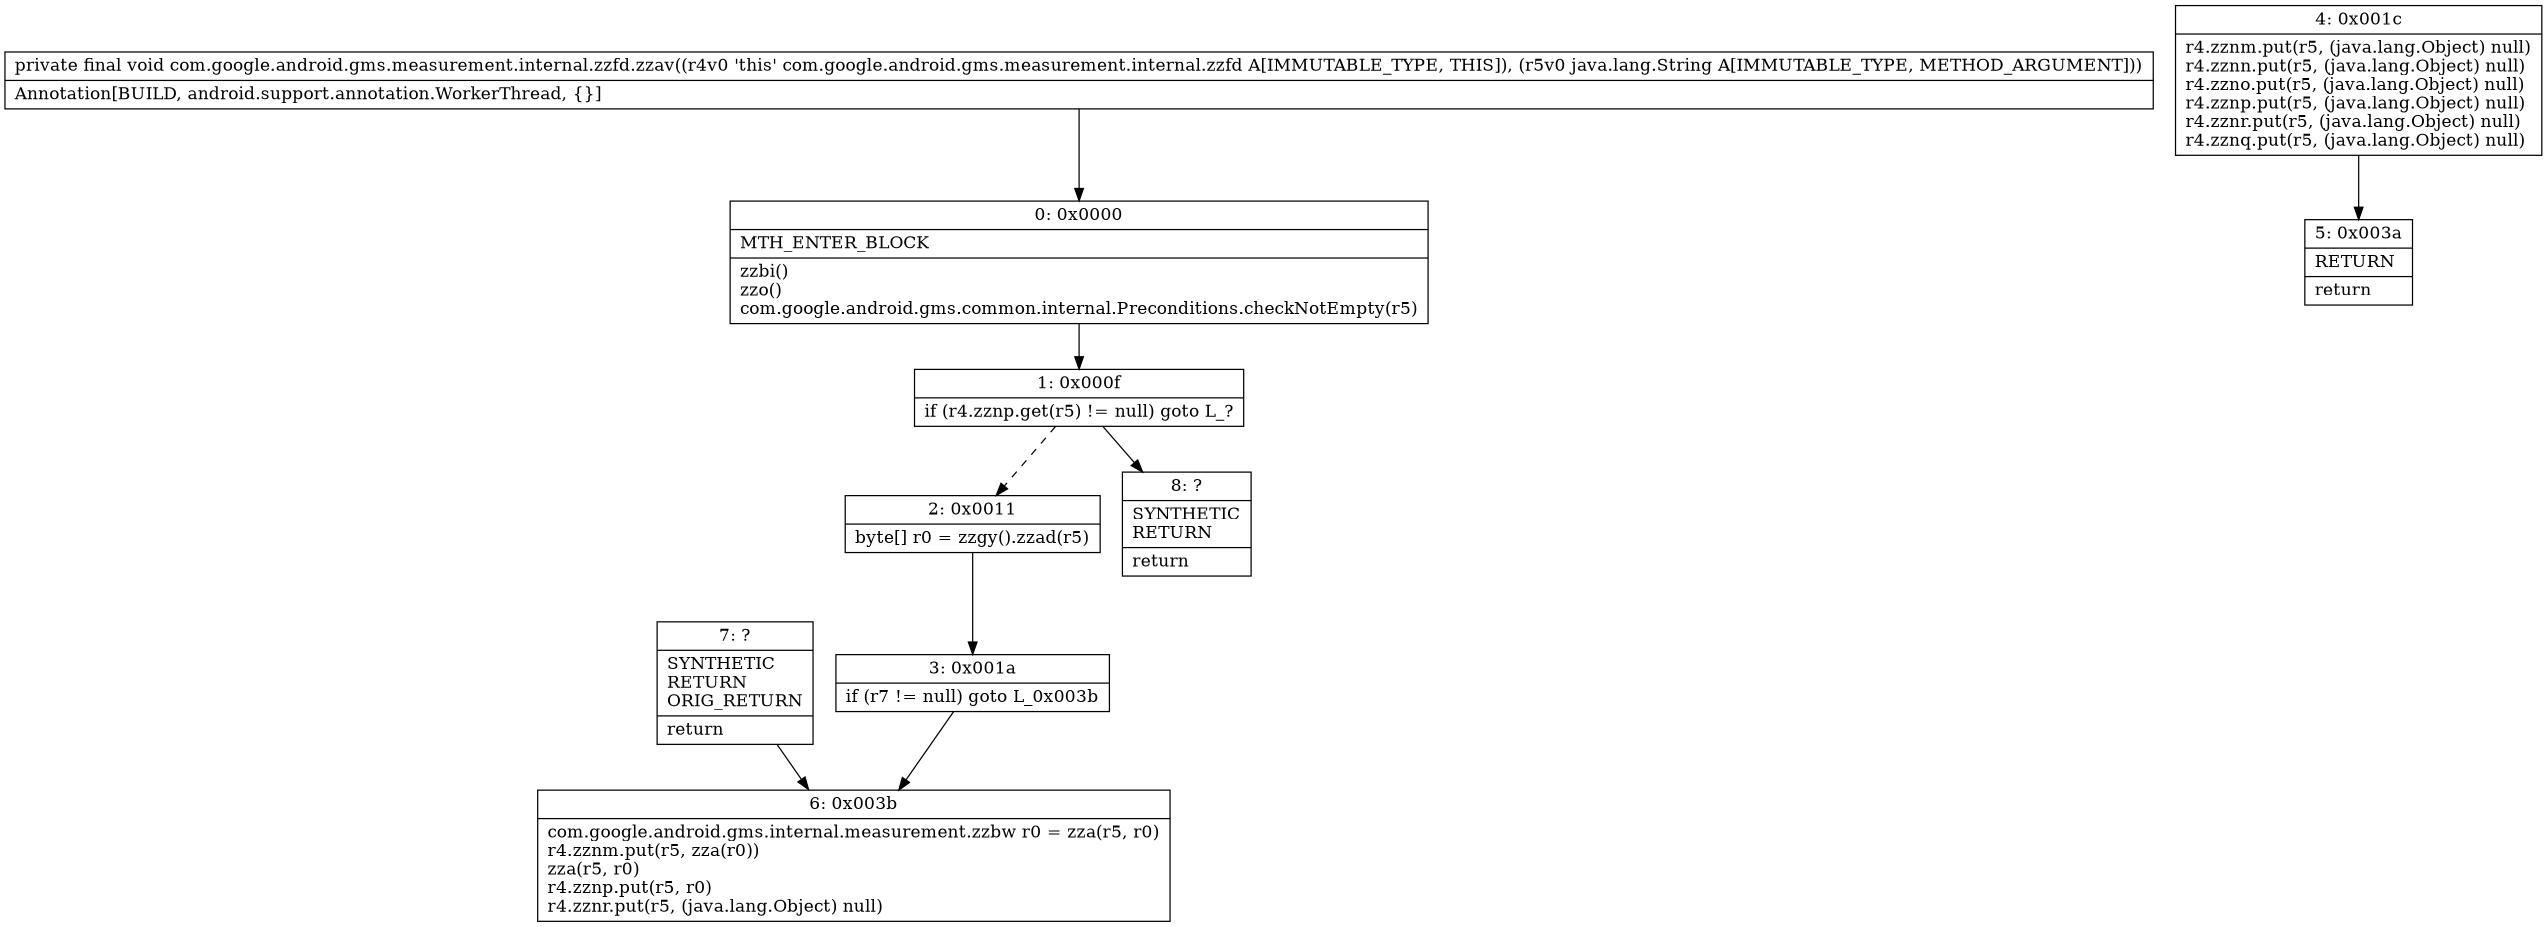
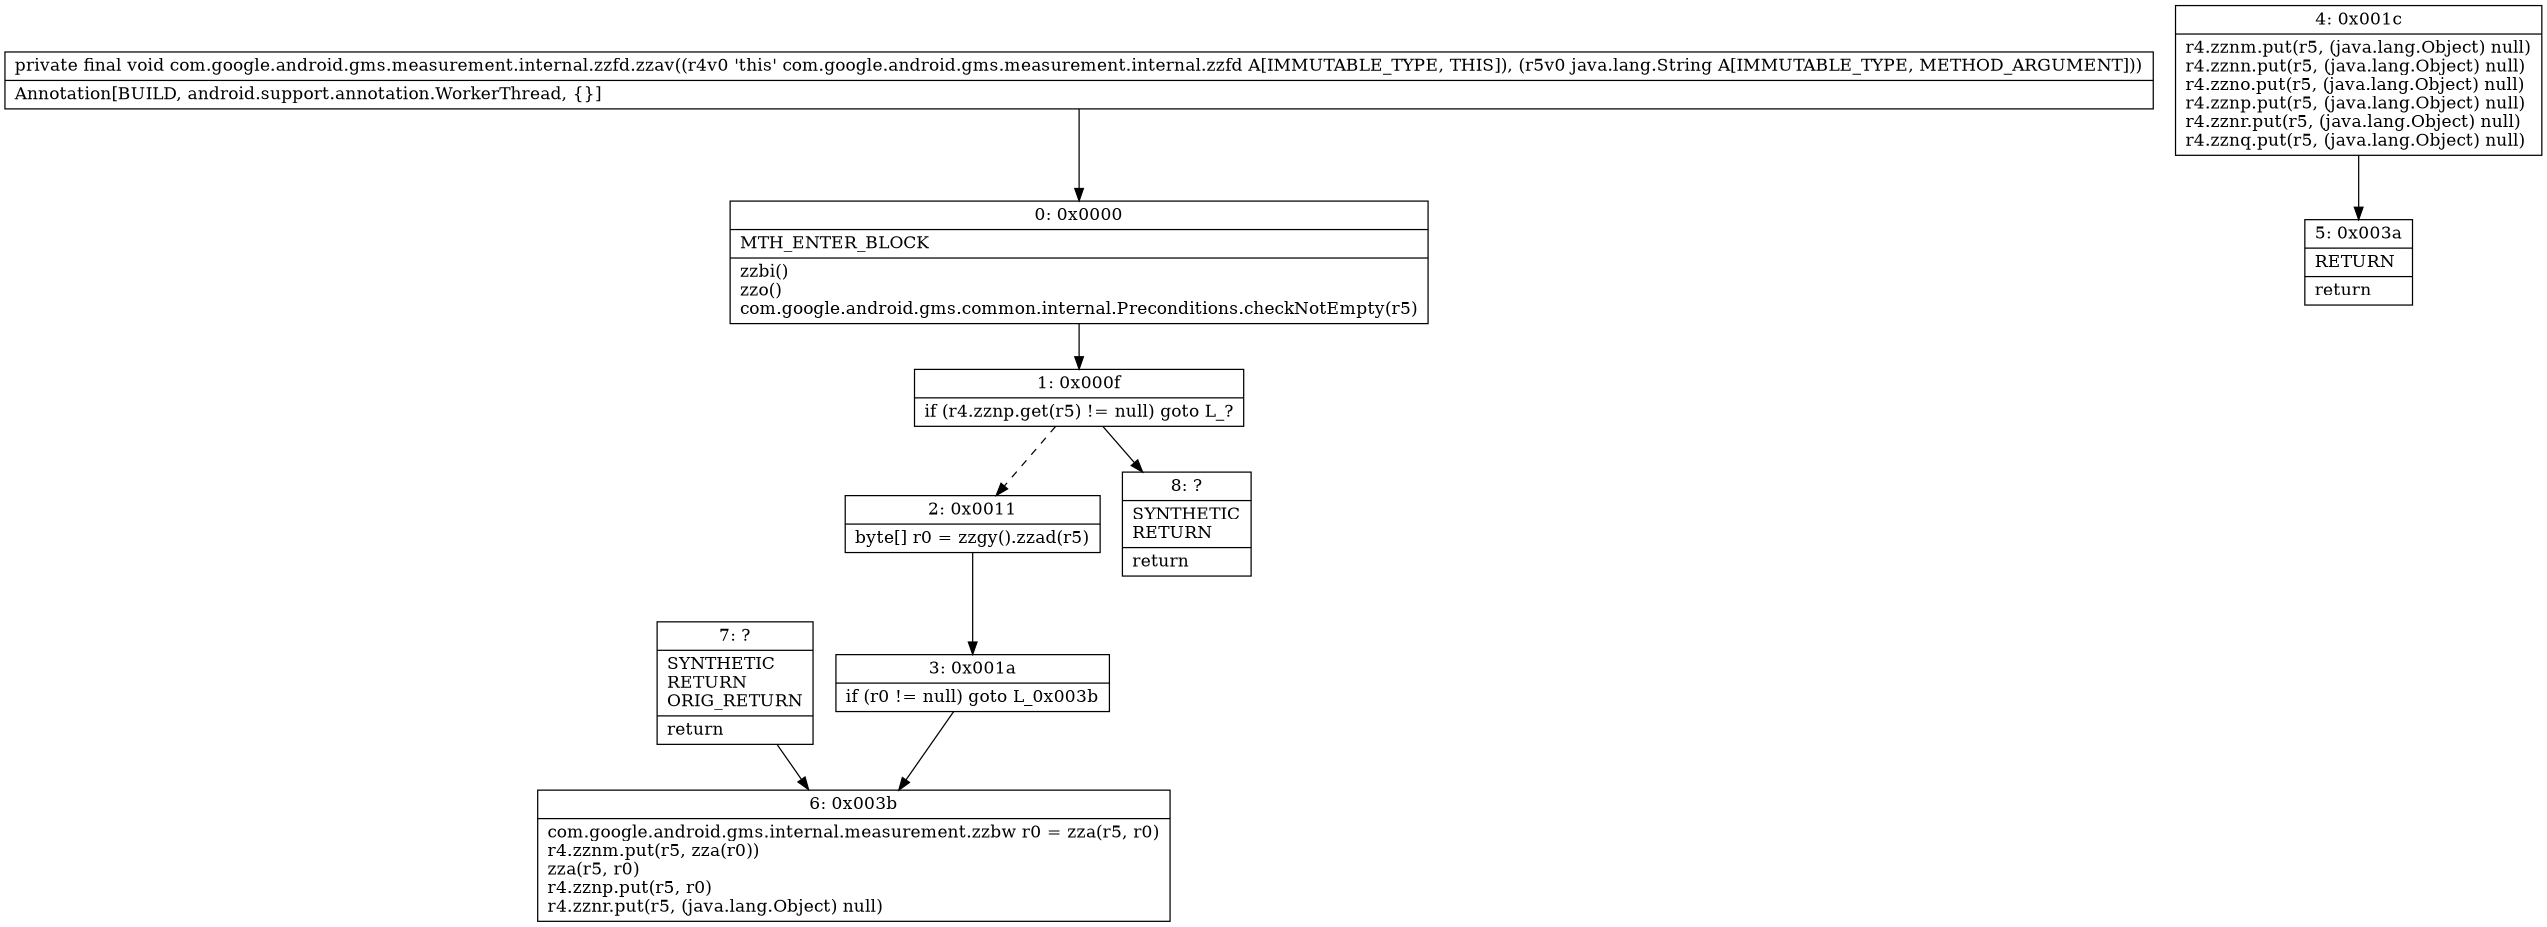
node "3: 0x001a": text "if (r7 != null) goto L_0x003b" -> "if (r0 != null) goto L_0x003b"
